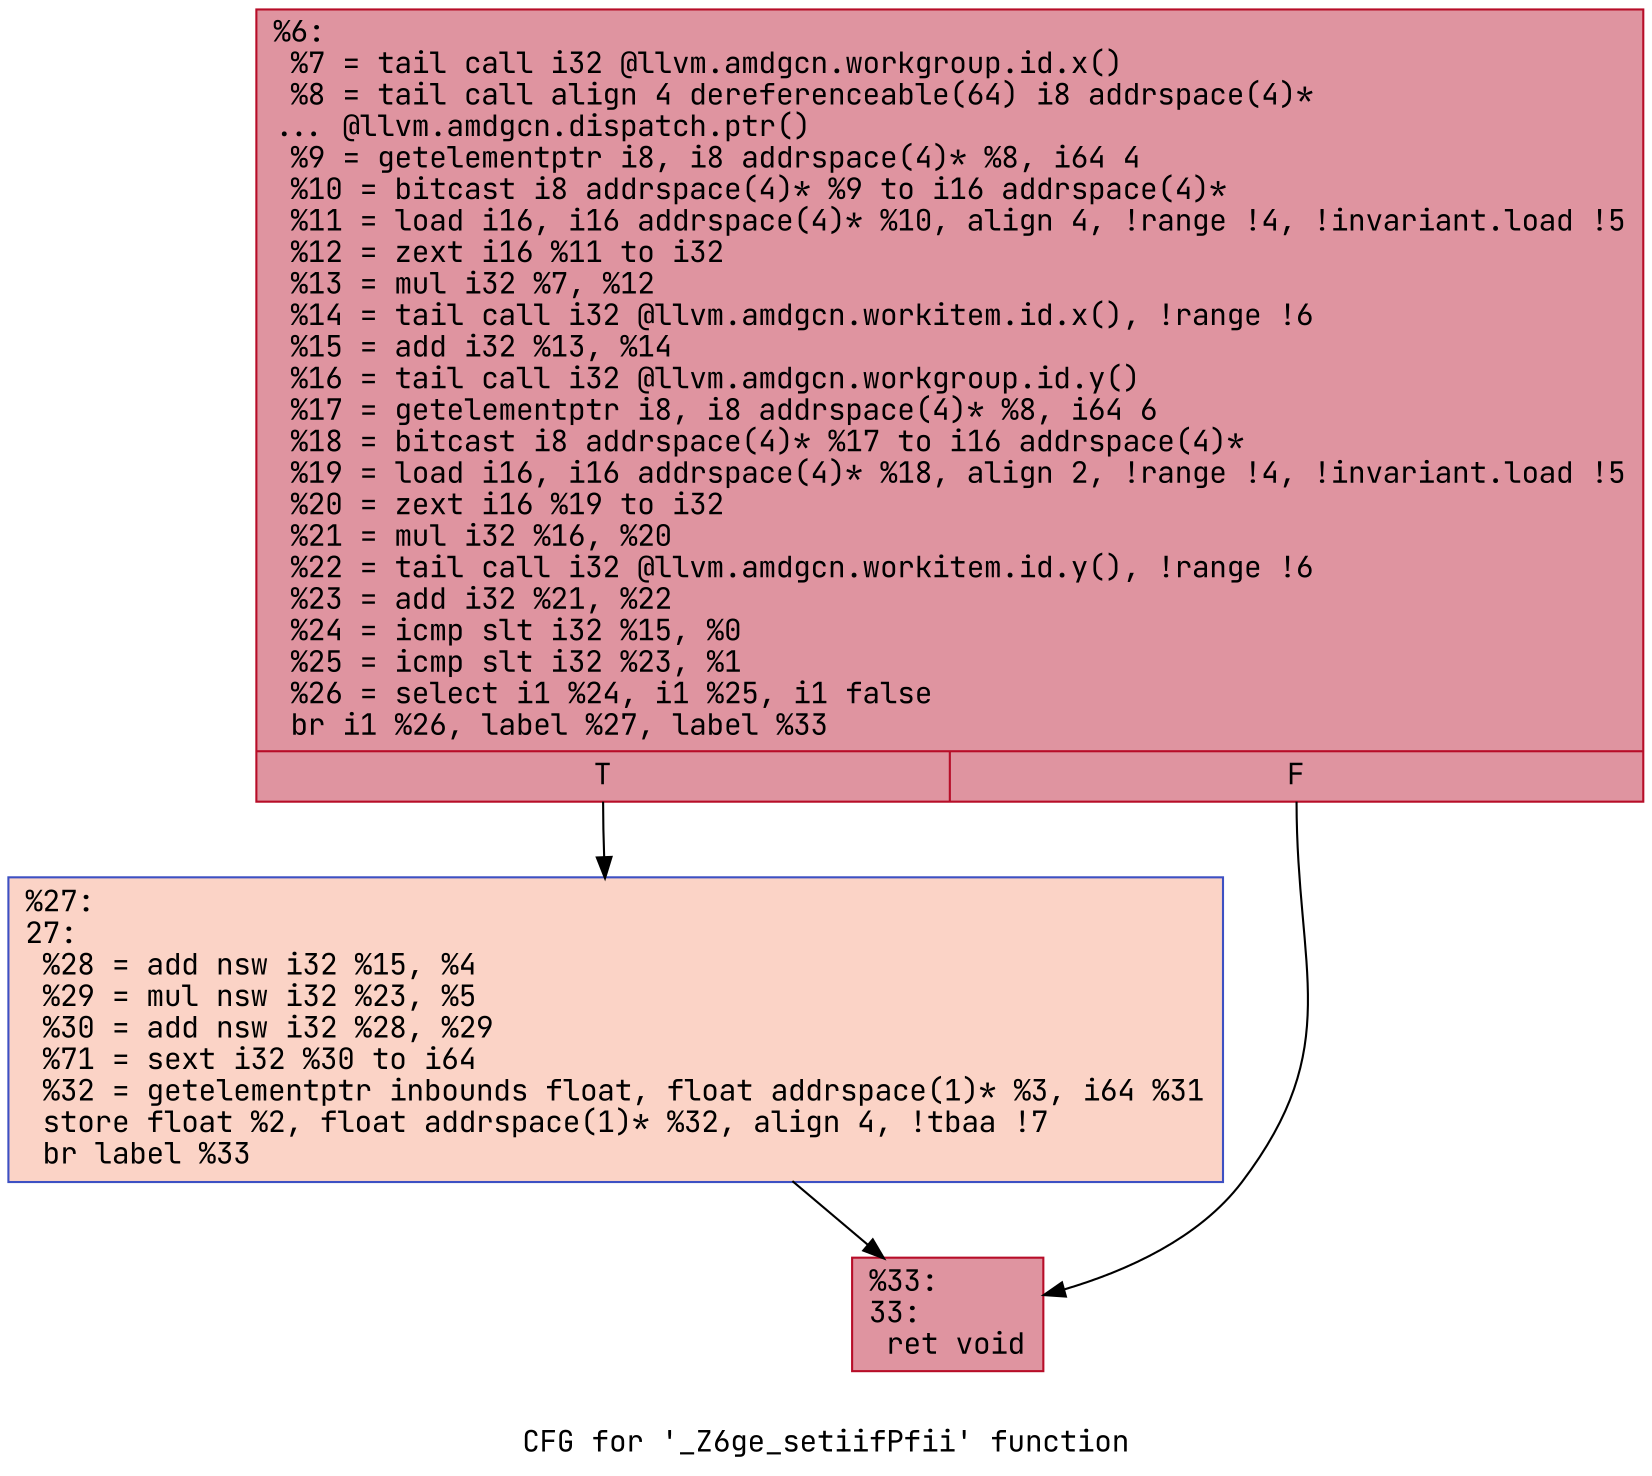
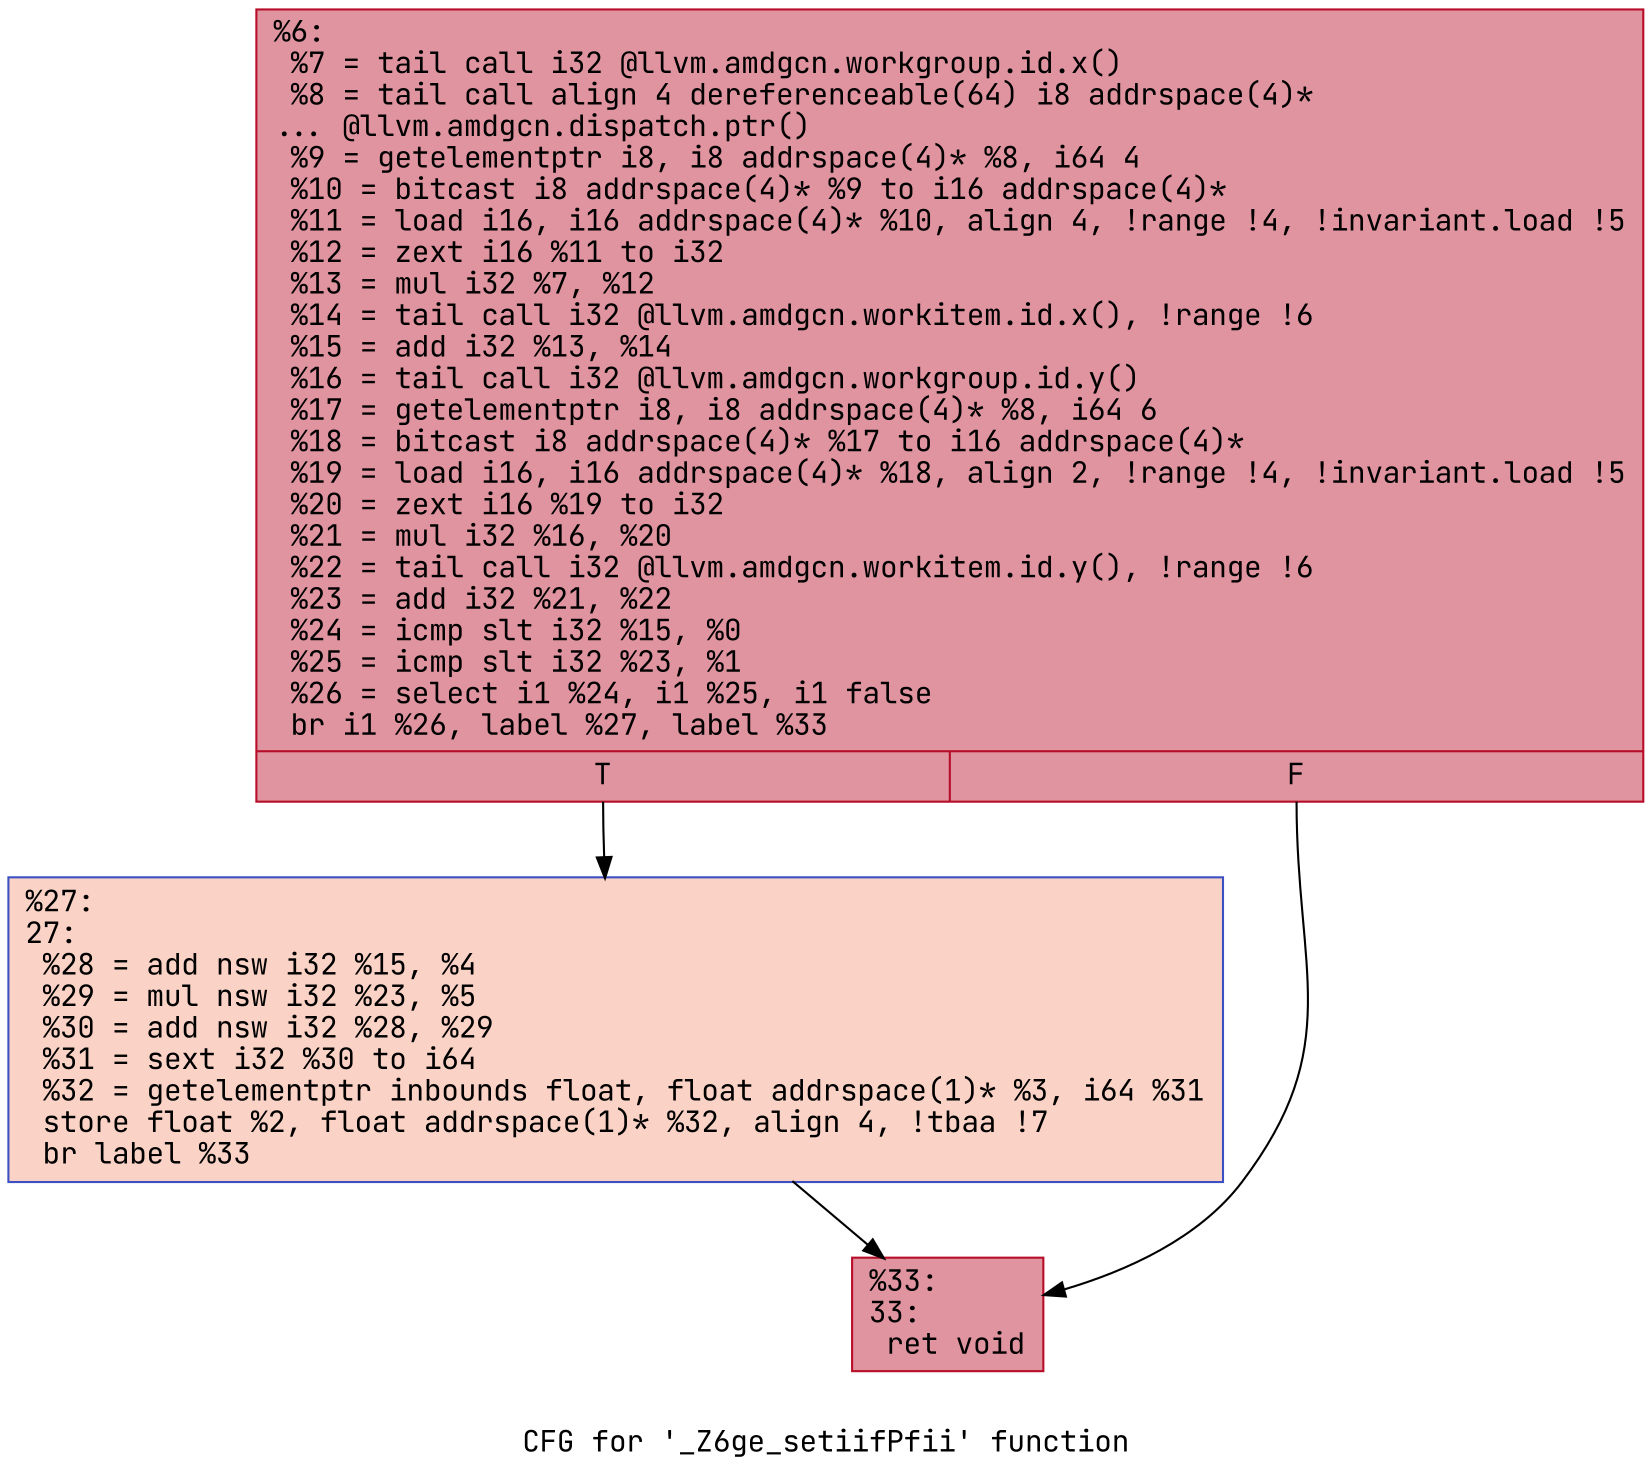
node "%27:": text "%71 = sext i32 %30 to i64" -> "%31 = sext i32 %30 to i64"
